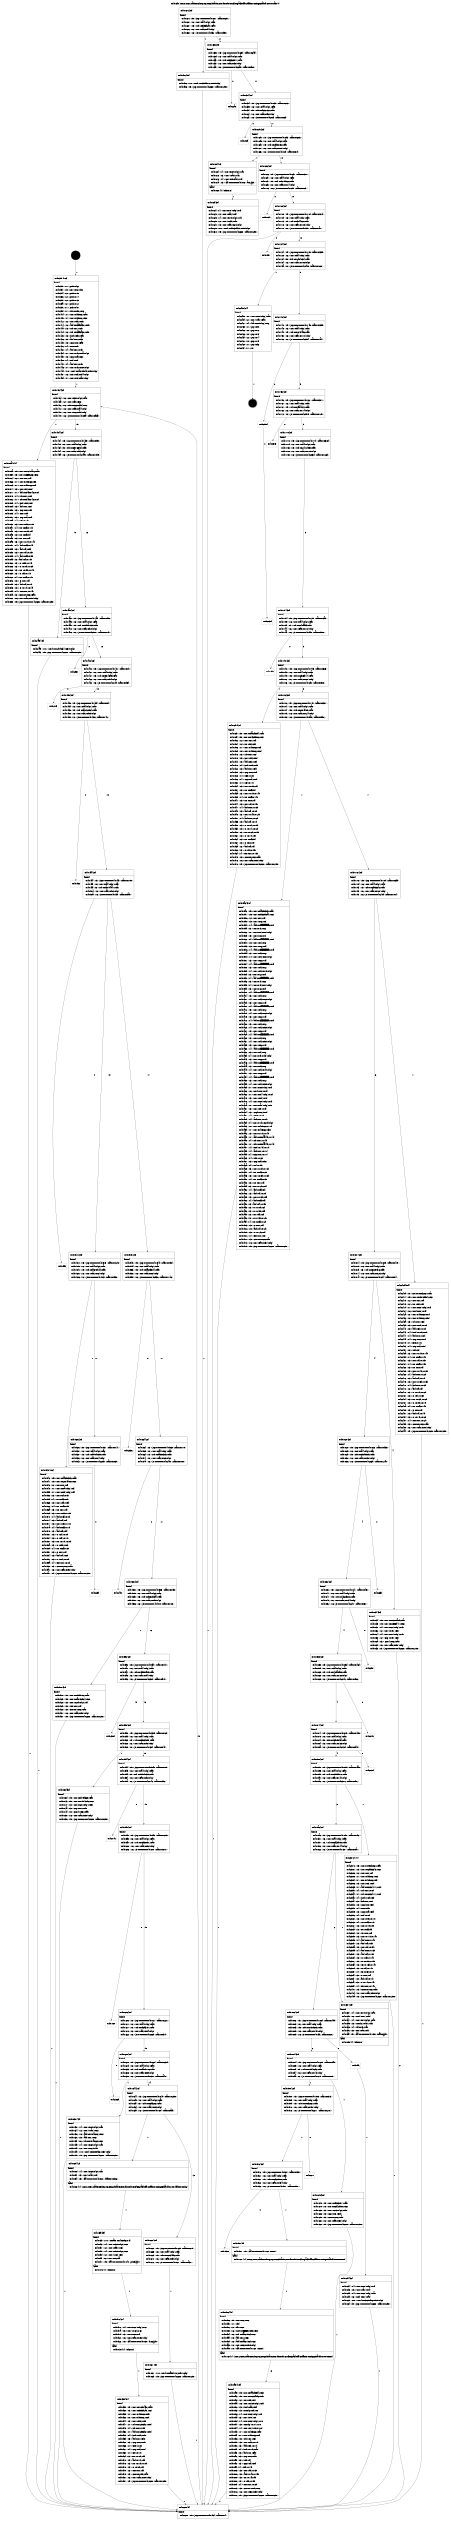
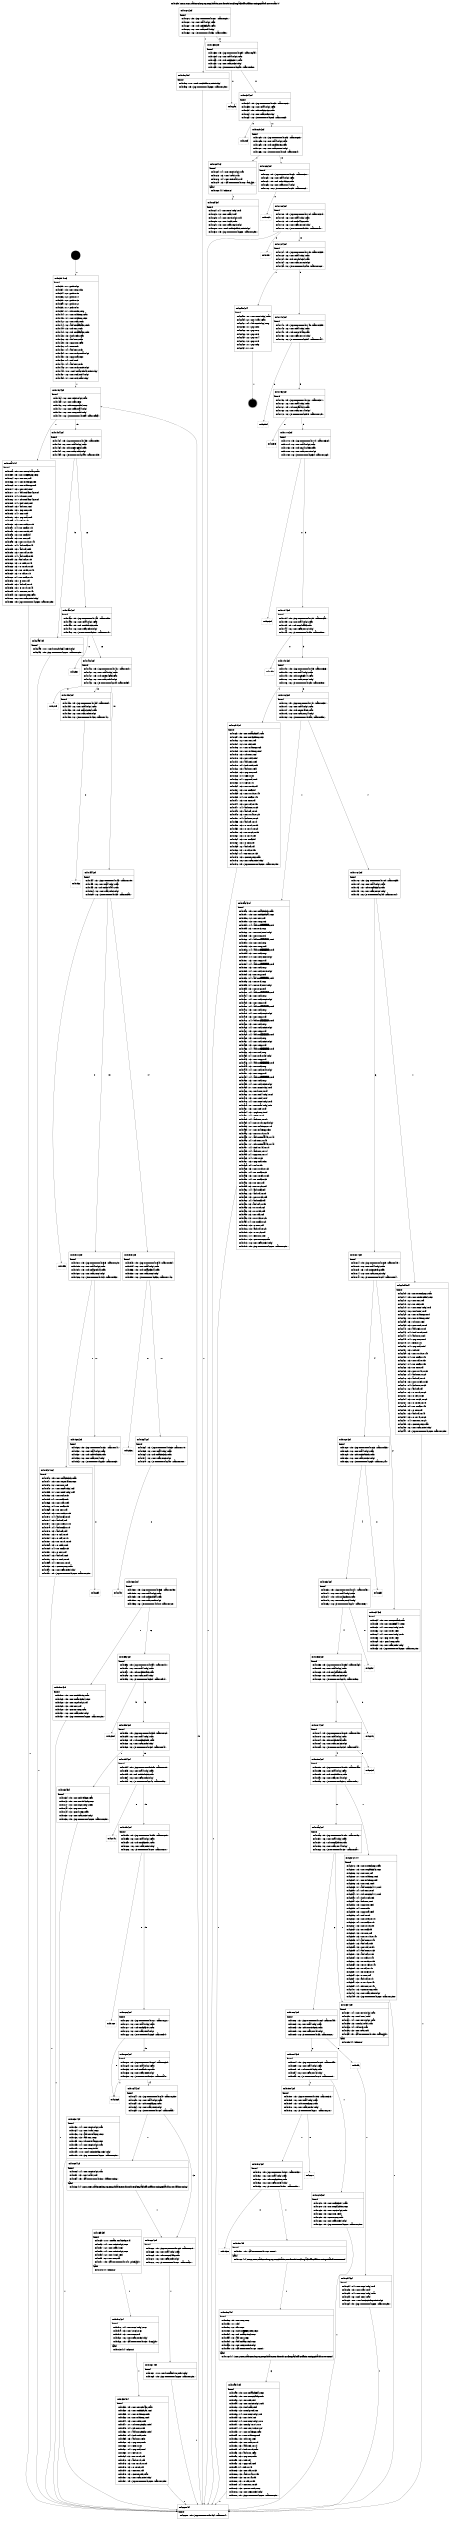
edge "0x4016ec [28]" -> "0x401708 [28]": removed, label "10"
edge "0x402594" -> "0x40265d": now "0x401778 [28]" -> "0x40265d"
edge "0x4014d8 [28]" -> "0x4014f4 [28]": now "0x4014bc [28]" -> "0x4014f4 [28]"
edge "0x401804 [28]" -> "0x401cd4 [36]": label " 4" -> " 2"
edge "0x401564 [28]" -> "0x401580 [28]": removed, label "17"
edge "0x401890 [28]" -> "0x4018ac [28]": label " 3" -> " 17"
edge "0x401628 [28]" -> "0x401e30 [42]": now "0x401628 [28]" -> "0x40236d"
edge "0x401cd4 [36]" -> "0x402688 [5]": removed, label "2"
edge "0x401eed [12]" -> "0x401ef9 [29]": now "0x401eed [12]" -> "0x401660 [28]"
